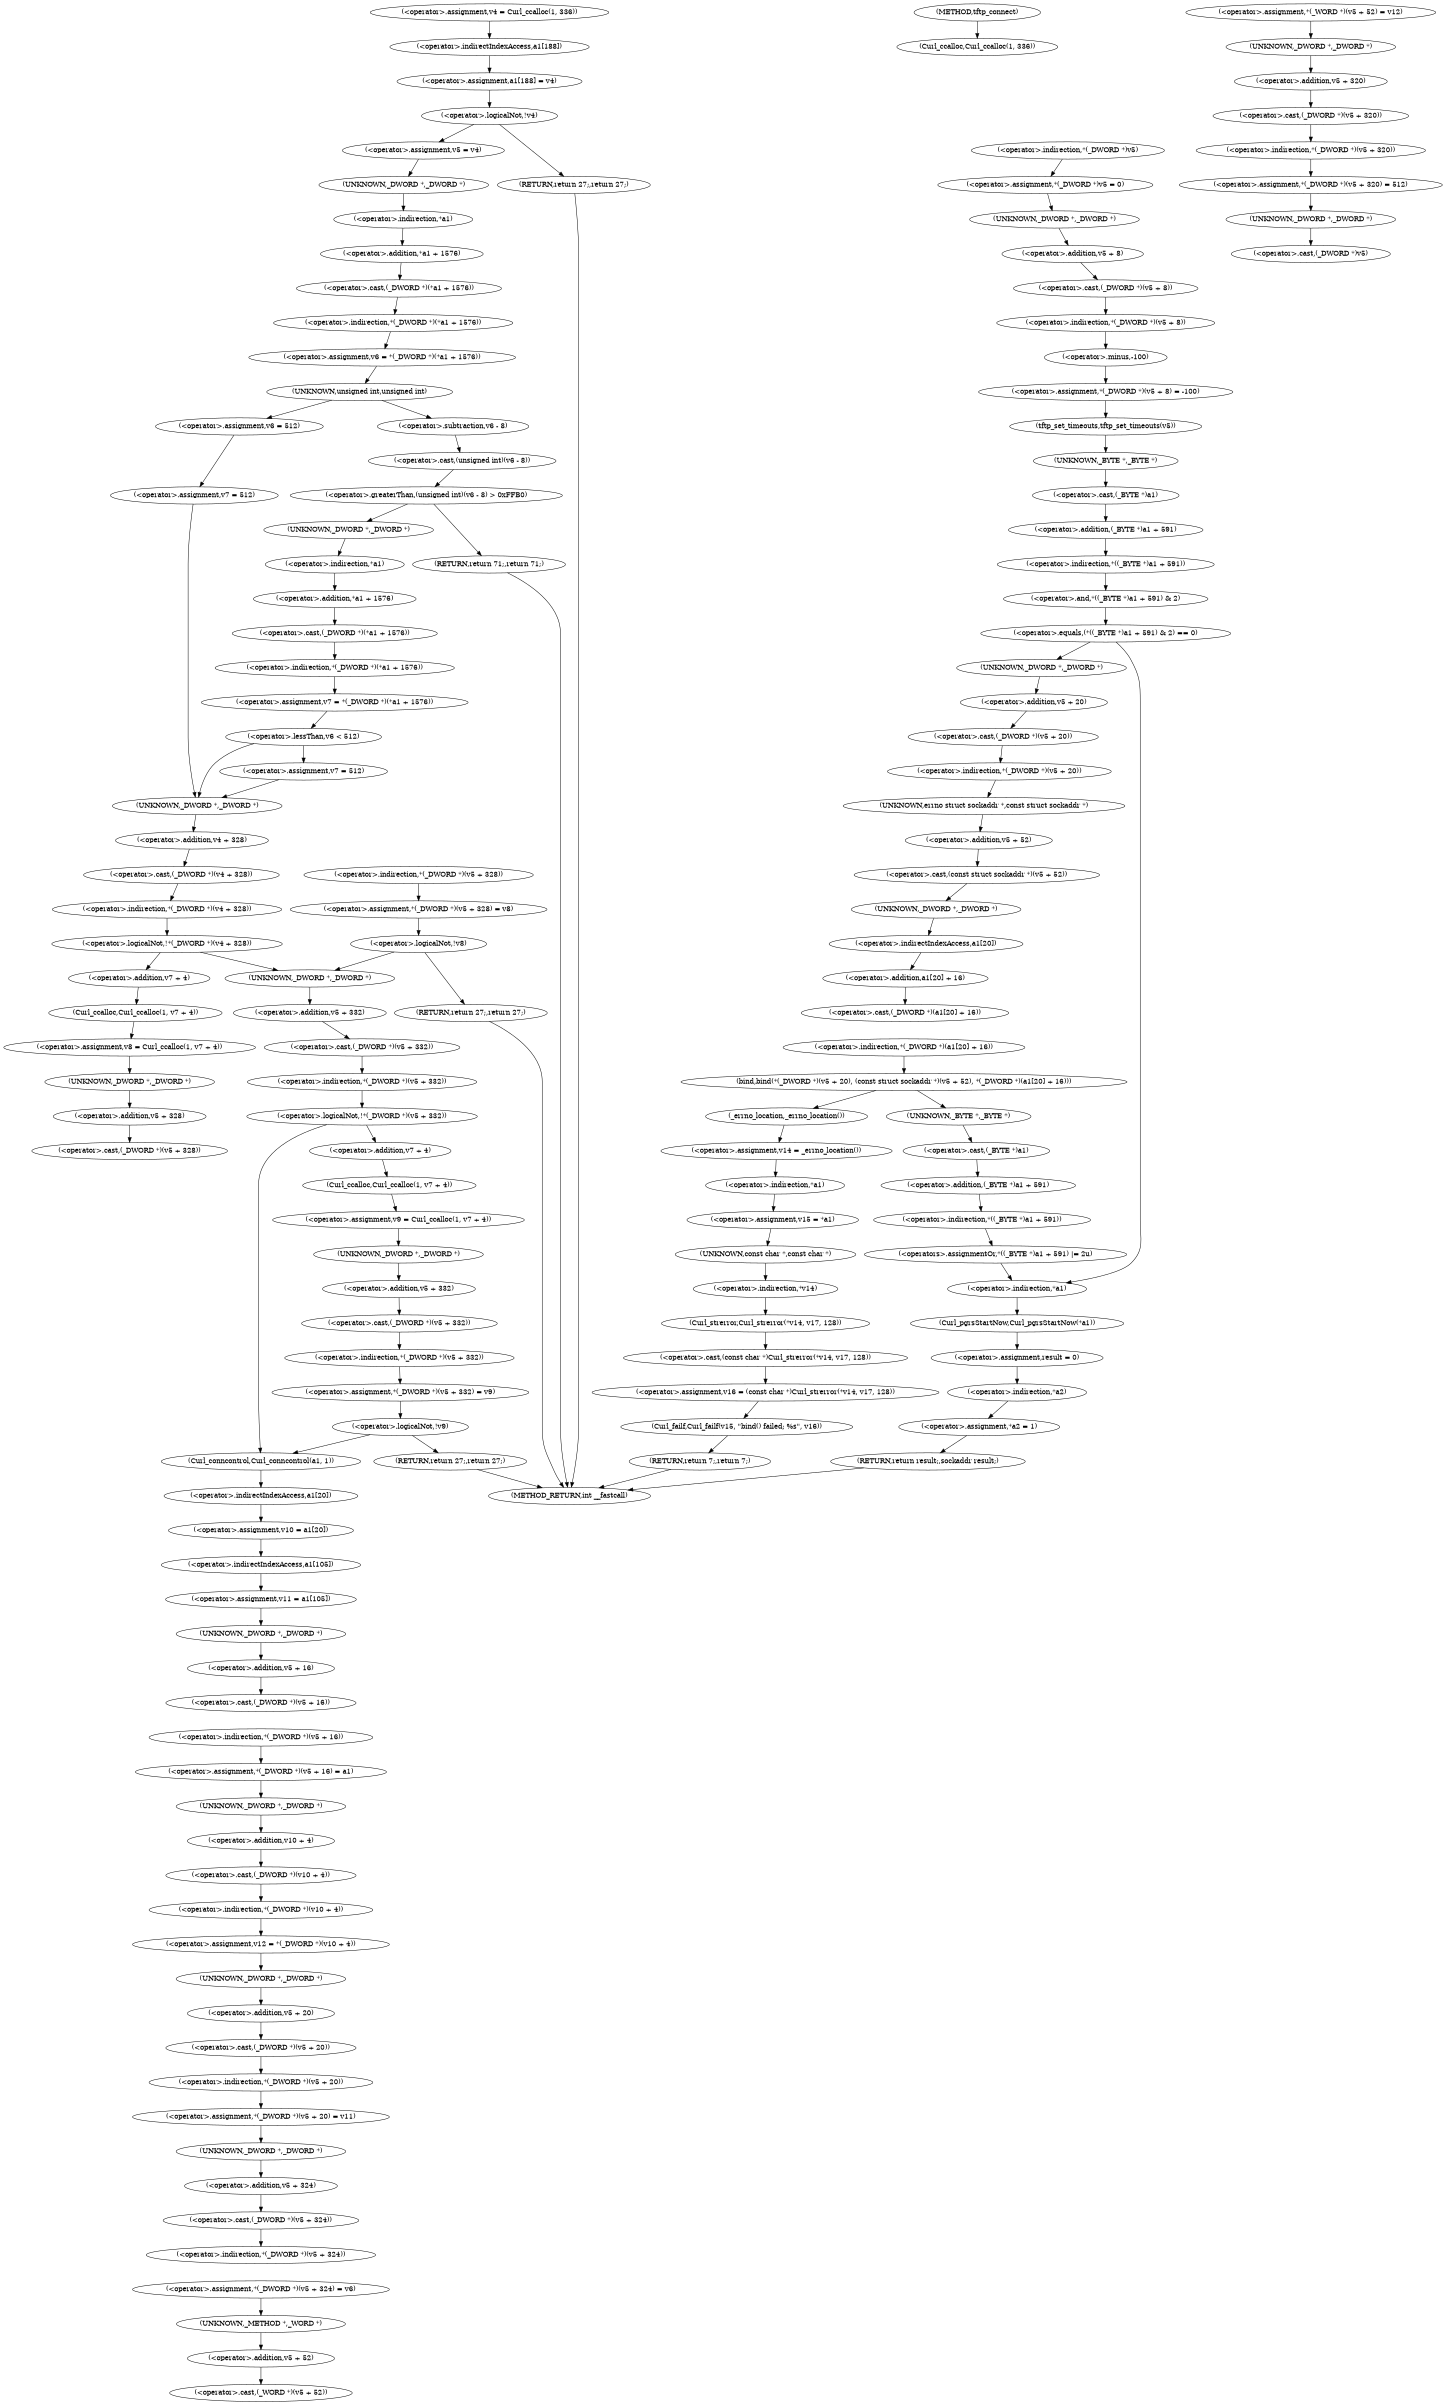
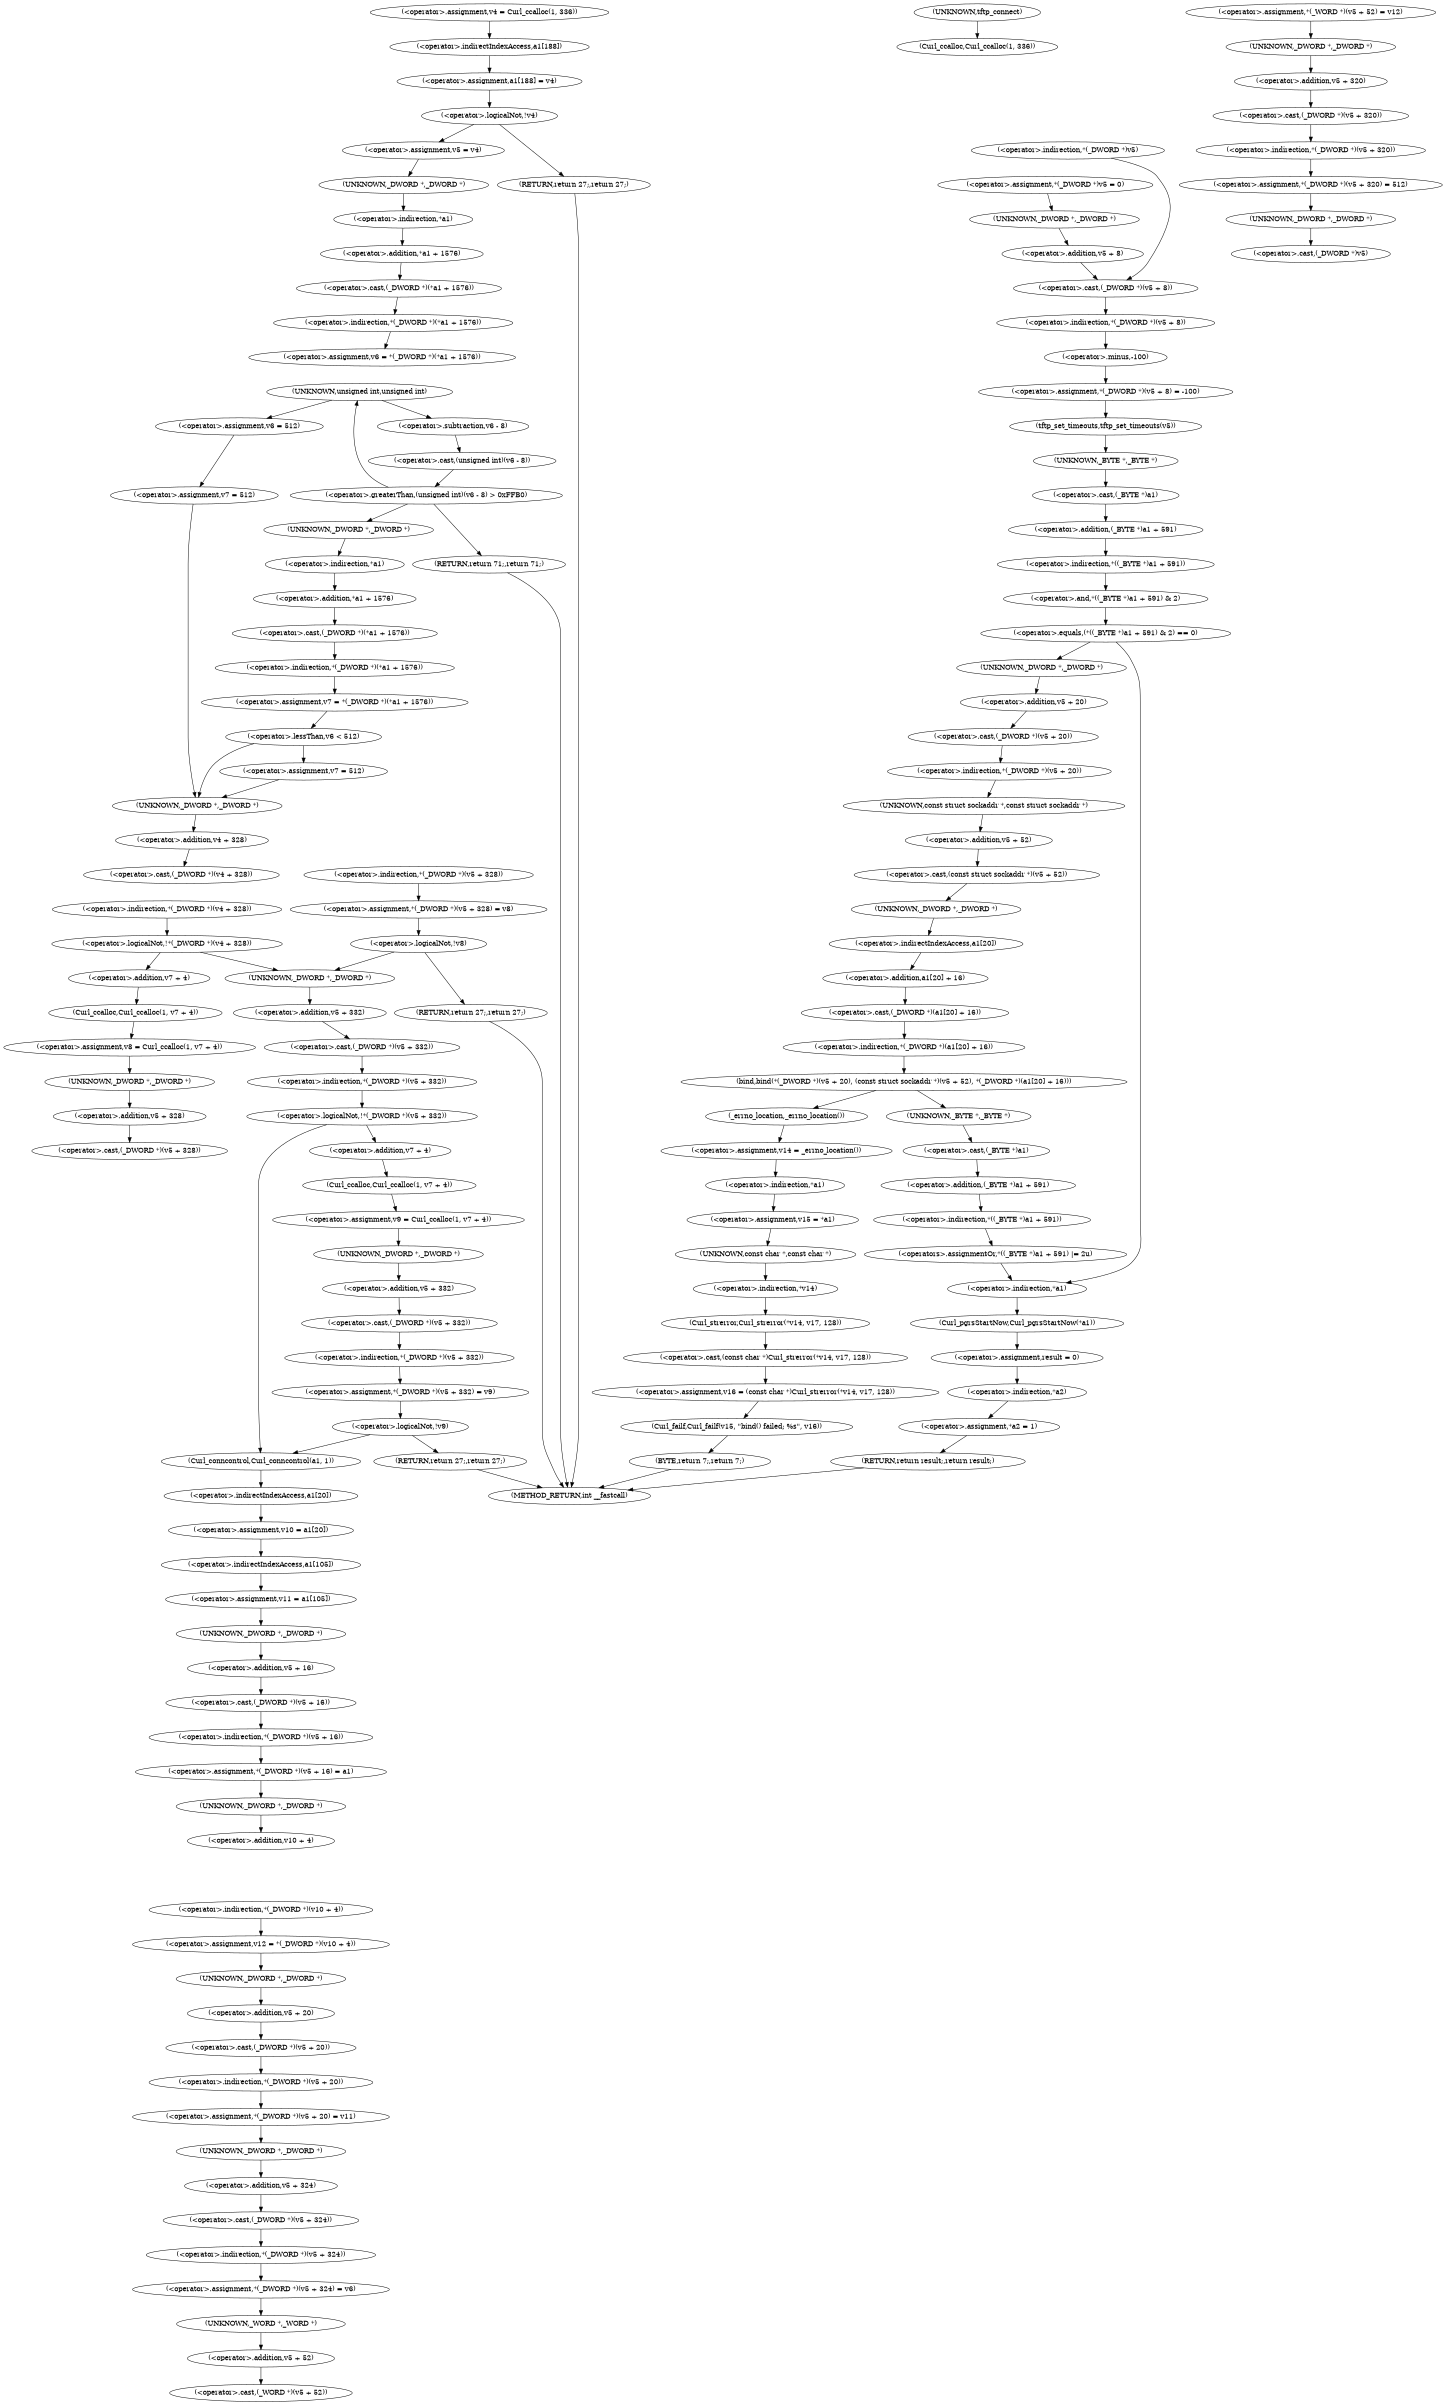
node "(METHOD,tftp_connect)": label "(METHOD,tftp_connect)" -> "(UNKNOWN,tftp_connect)"
edge "(<operator>.indirection,*(_DWORD *)v5)" -> "(<operator>.assignment,*(_DWORD *)v5 = 0)": now "(<operator>.indirection,*(_DWORD *)v5)" -> "(<operator>.cast,(_DWORD *)(v5 + 8))"
edge "(<operator>.assignment,v6 = *(_DWORD *)(*a1 + 1576))" -> "(UNKNOWN,unsigned int,unsigned int)": now "(<operator>.greaterThan,(unsigned int)(v6 - 8) > 0xFFB0)" -> "(UNKNOWN,unsigned int,unsigned int)"
node "(UNKNOWN,errno struct sockaddr *,const struct sockaddr *)": label "(UNKNOWN,errno struct sockaddr *,const struct sockaddr *)" -> "(UNKNOWN,const struct sockaddr *,const struct sockaddr *)"
edge "(<operator>.cast,(_DWORD *)(v4 + 328))" -> "(<operator>.indirection,*(_DWORD *)(v4 + 328))": removed
edge "(<operator>.cast,(_DWORD *)(a1[20] + 16))" -> "(<operator>.indirection,*(_DWORD *)(a1[20] + 16))": added
node "(RETURN,return 7;,return 7;)": label "(RETURN,return 7;,return 7;)" -> "(BYTE,return 7;,return 7;)"
node "(RETURN,return result;,sockaddr result;)": label "(RETURN,return result;,sockaddr result;)" -> "(RETURN,return result;,return result;)"
edge "(<operator>.cast,(_DWORD *)(v5 + 16))" -> "(<operator>.indirection,*(_DWORD *)(v5 + 16))": added
node "(<operator>.cast,(_DWORD *)(v10 + 4))": removed
edge "(<operator>.indirection,*(_DWORD *)(v5 + 324))" -> "(<operator>.assignment,*(_DWORD *)(v5 + 324) = v6)": added
node "(UNKNOWN,_METHOD *,_WORD *)": label "(UNKNOWN,_METHOD *,_WORD *)" -> "(UNKNOWN,_WORD *,_WORD *)"
